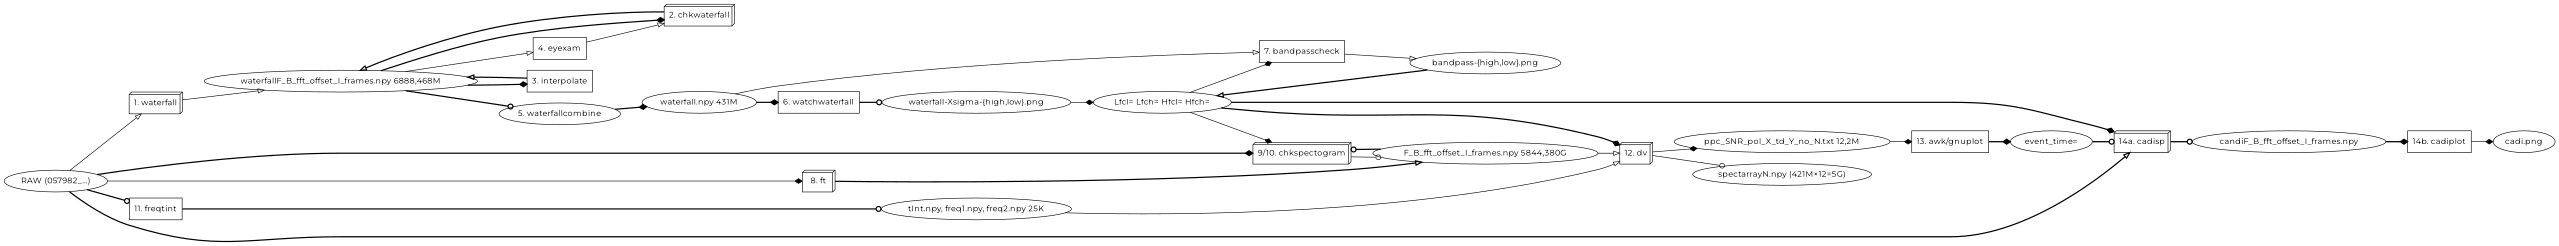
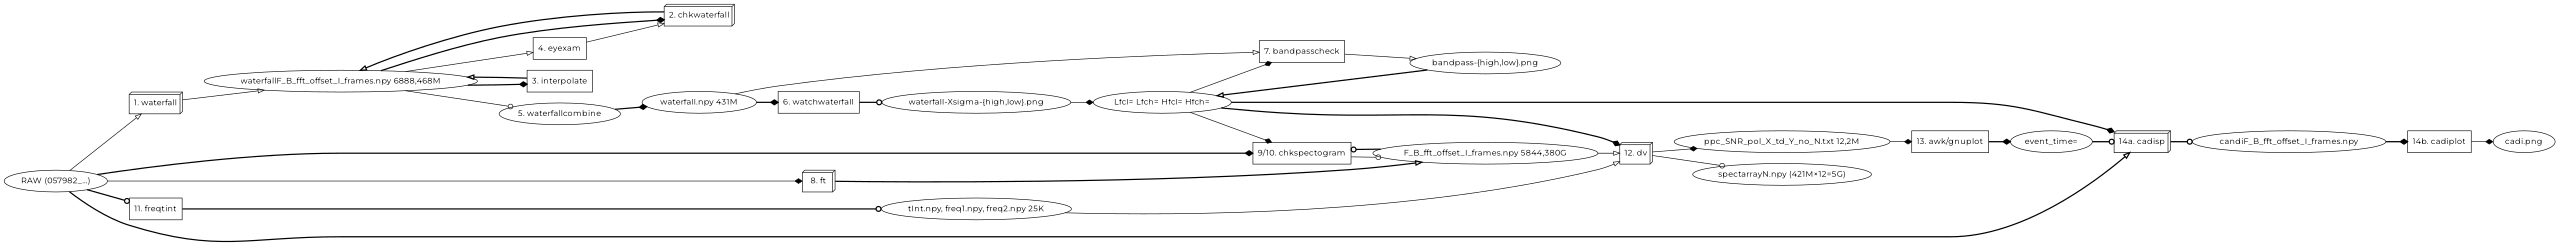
edge "waterfallF_B_fft_offset_I_frames.npy 6888,468M" -> "5. waterfallcombine": style bold -> solid
node "9/10. chkspectogram": shape box3d -> box
